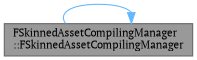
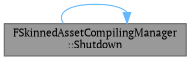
node "FSkinnedAssetCompilingManager ::FSkinnedAssetCompilingManager": label "FSkinnedAssetCompilingManager ::FSkinnedAssetCompilingManager" -> "FSkinnedAssetCompilingManager ::Shutdown"
